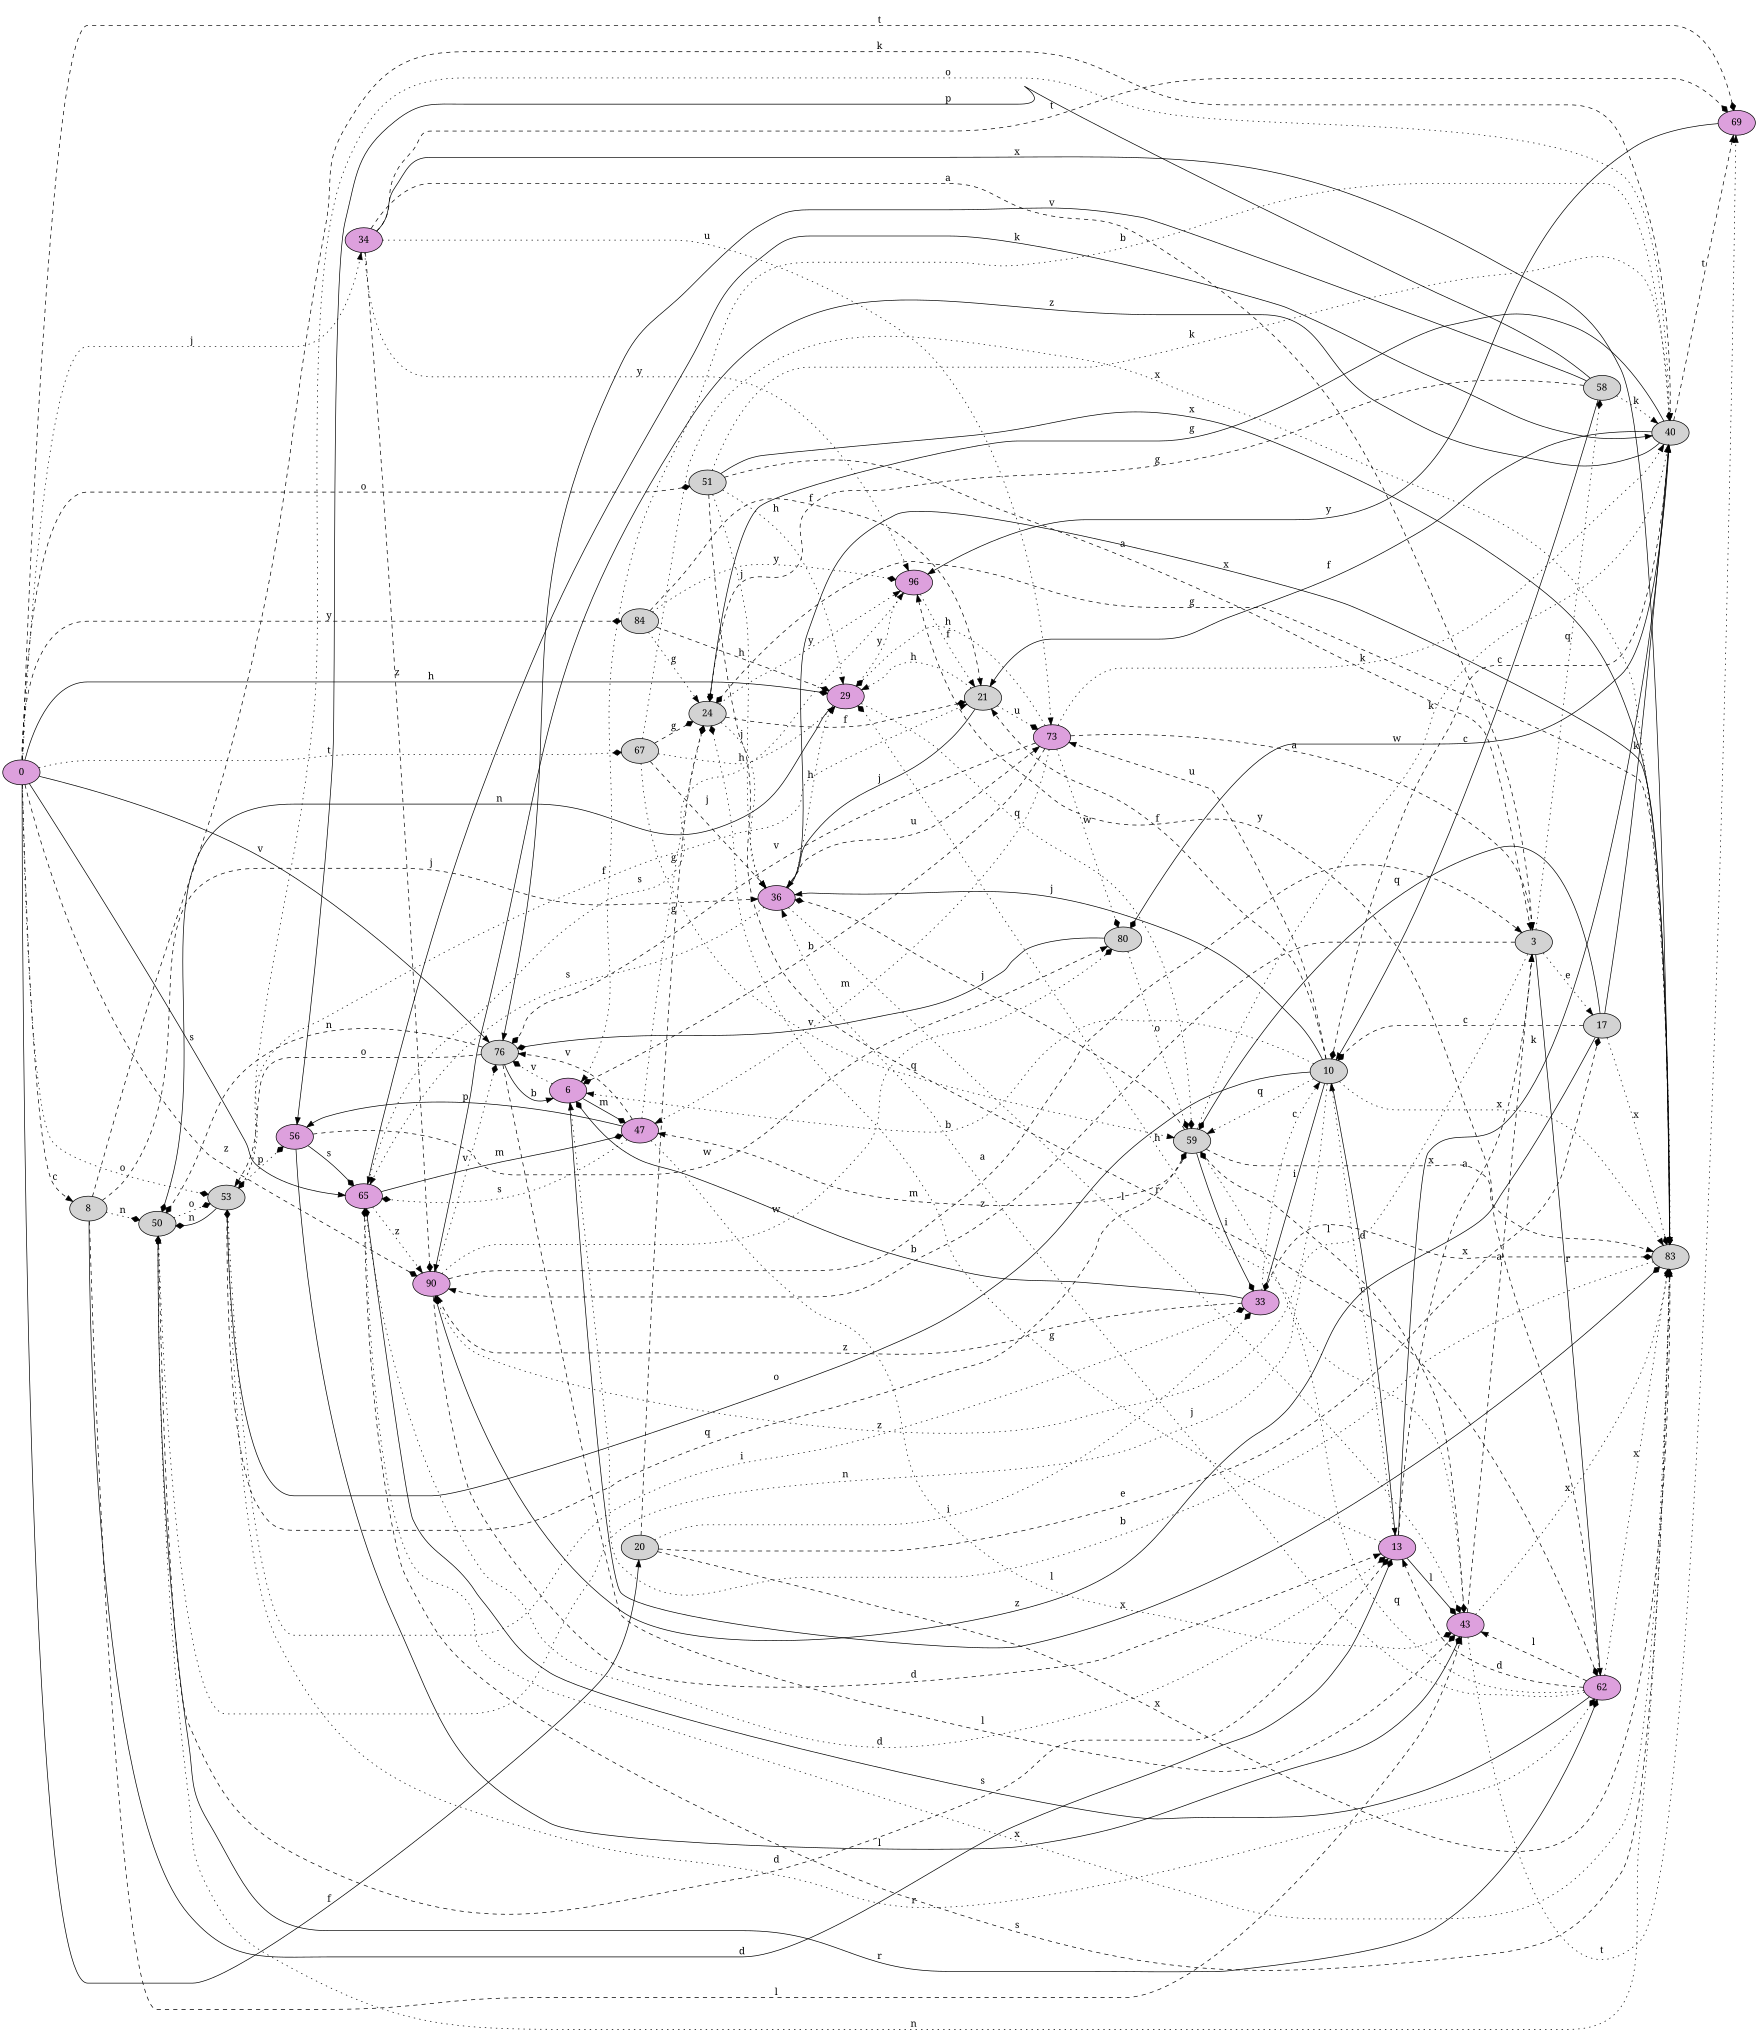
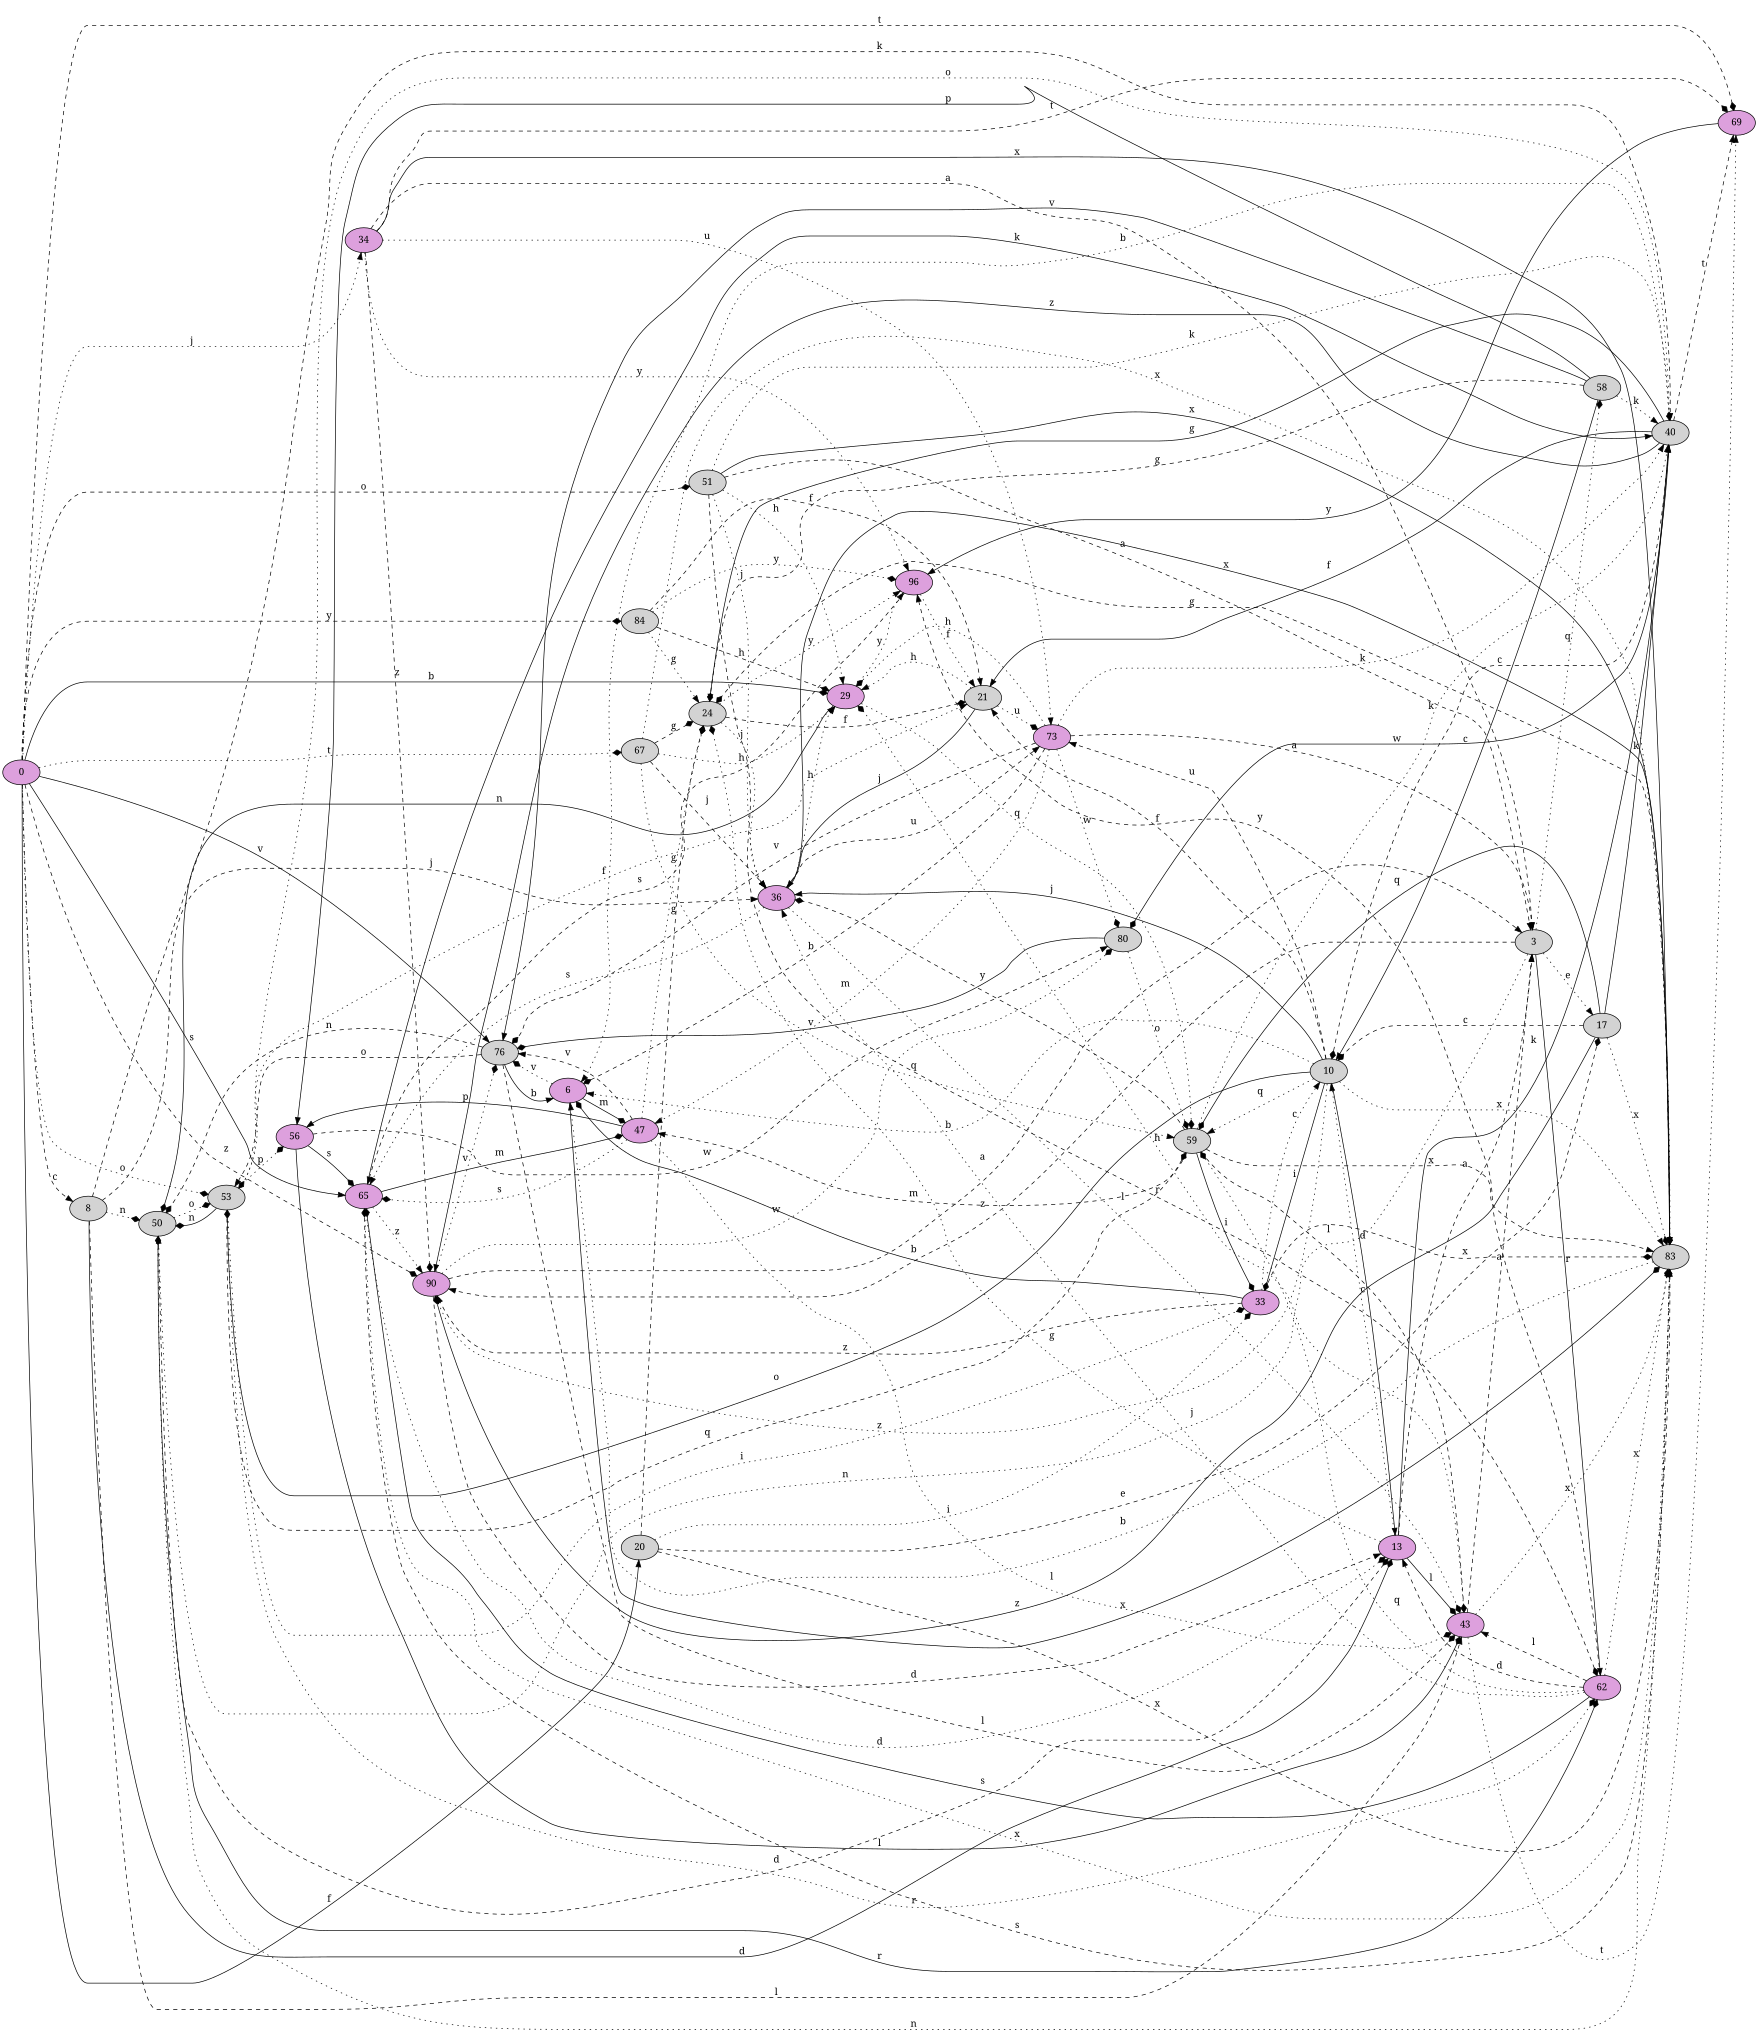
edge "0" -> "29": label "h" -> "b"
edge "96" -> "65": style dotted -> dashed
edge "59" -> "36": label "j" -> "y"
